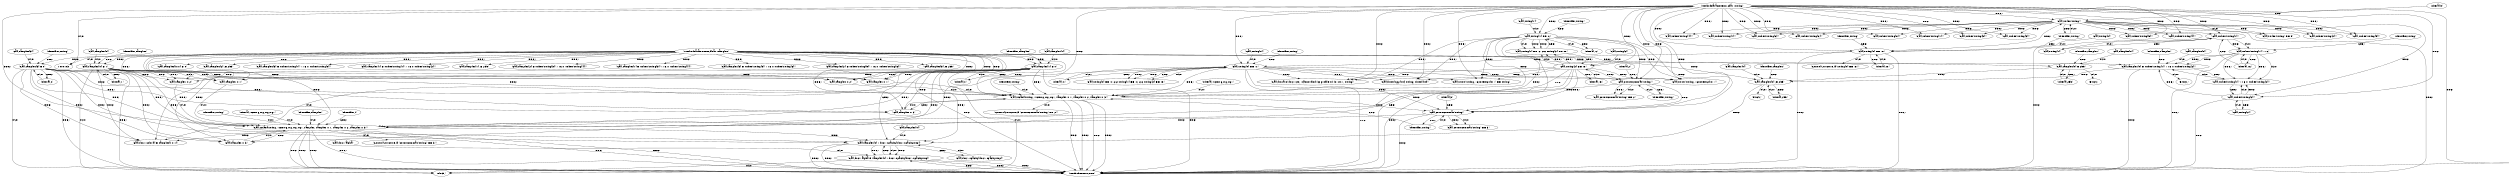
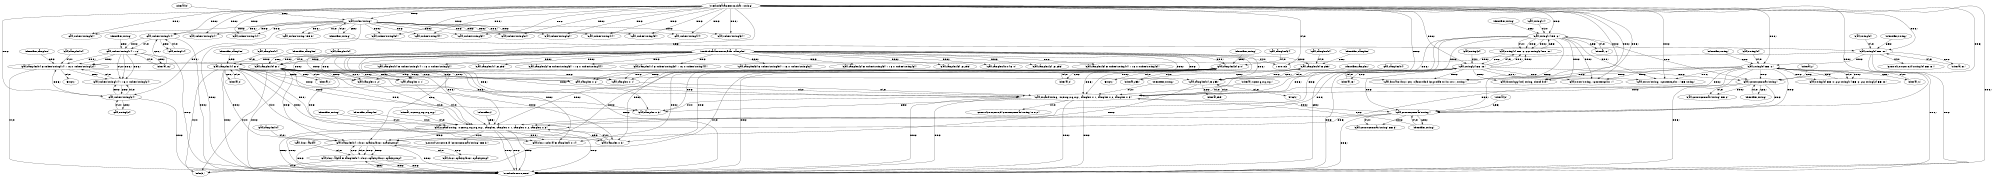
edge "(Call,string[0] == '#')" -> "(Call,strlen(string))": now "(Call,string[0] == '#')" -> "(Call,samples[0] = unhex(string[1]) * 16 + unhex(string[2]))"
edge "(Call,samples[0] = unhex(string[1]) * 16 + unhex(string[2]))" -> "(MethodReturn,RET)": label "DDG: " -> "AST: "
